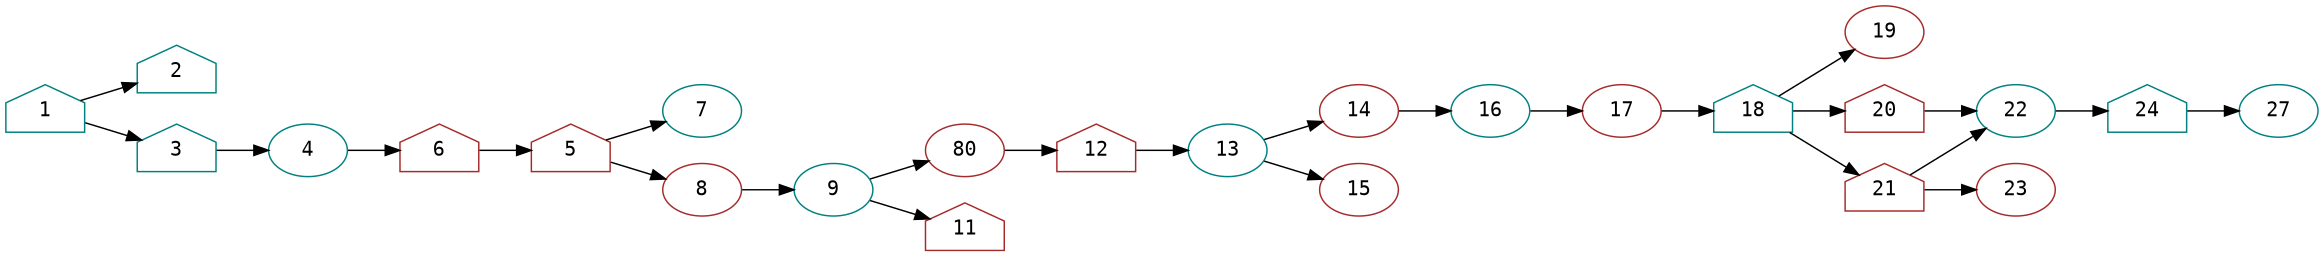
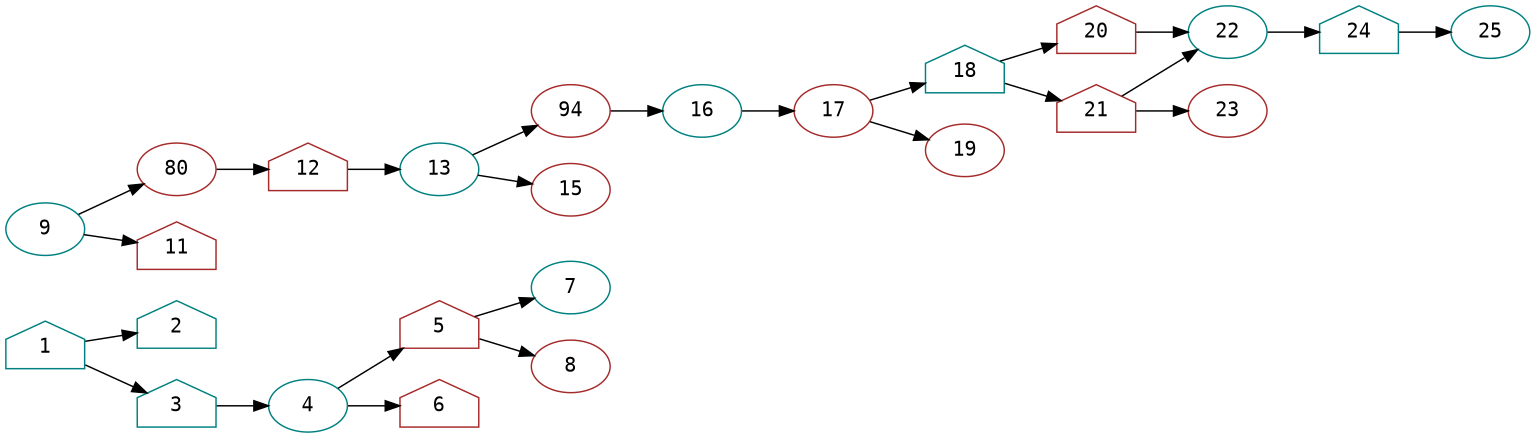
edge "18" -> "19": now "17" -> "19"
node "14": label "14" -> "94"
node "27": label "27" -> "25"
edge "6" -> "5": now "4" -> "5"
edge "8" -> "9": removed
